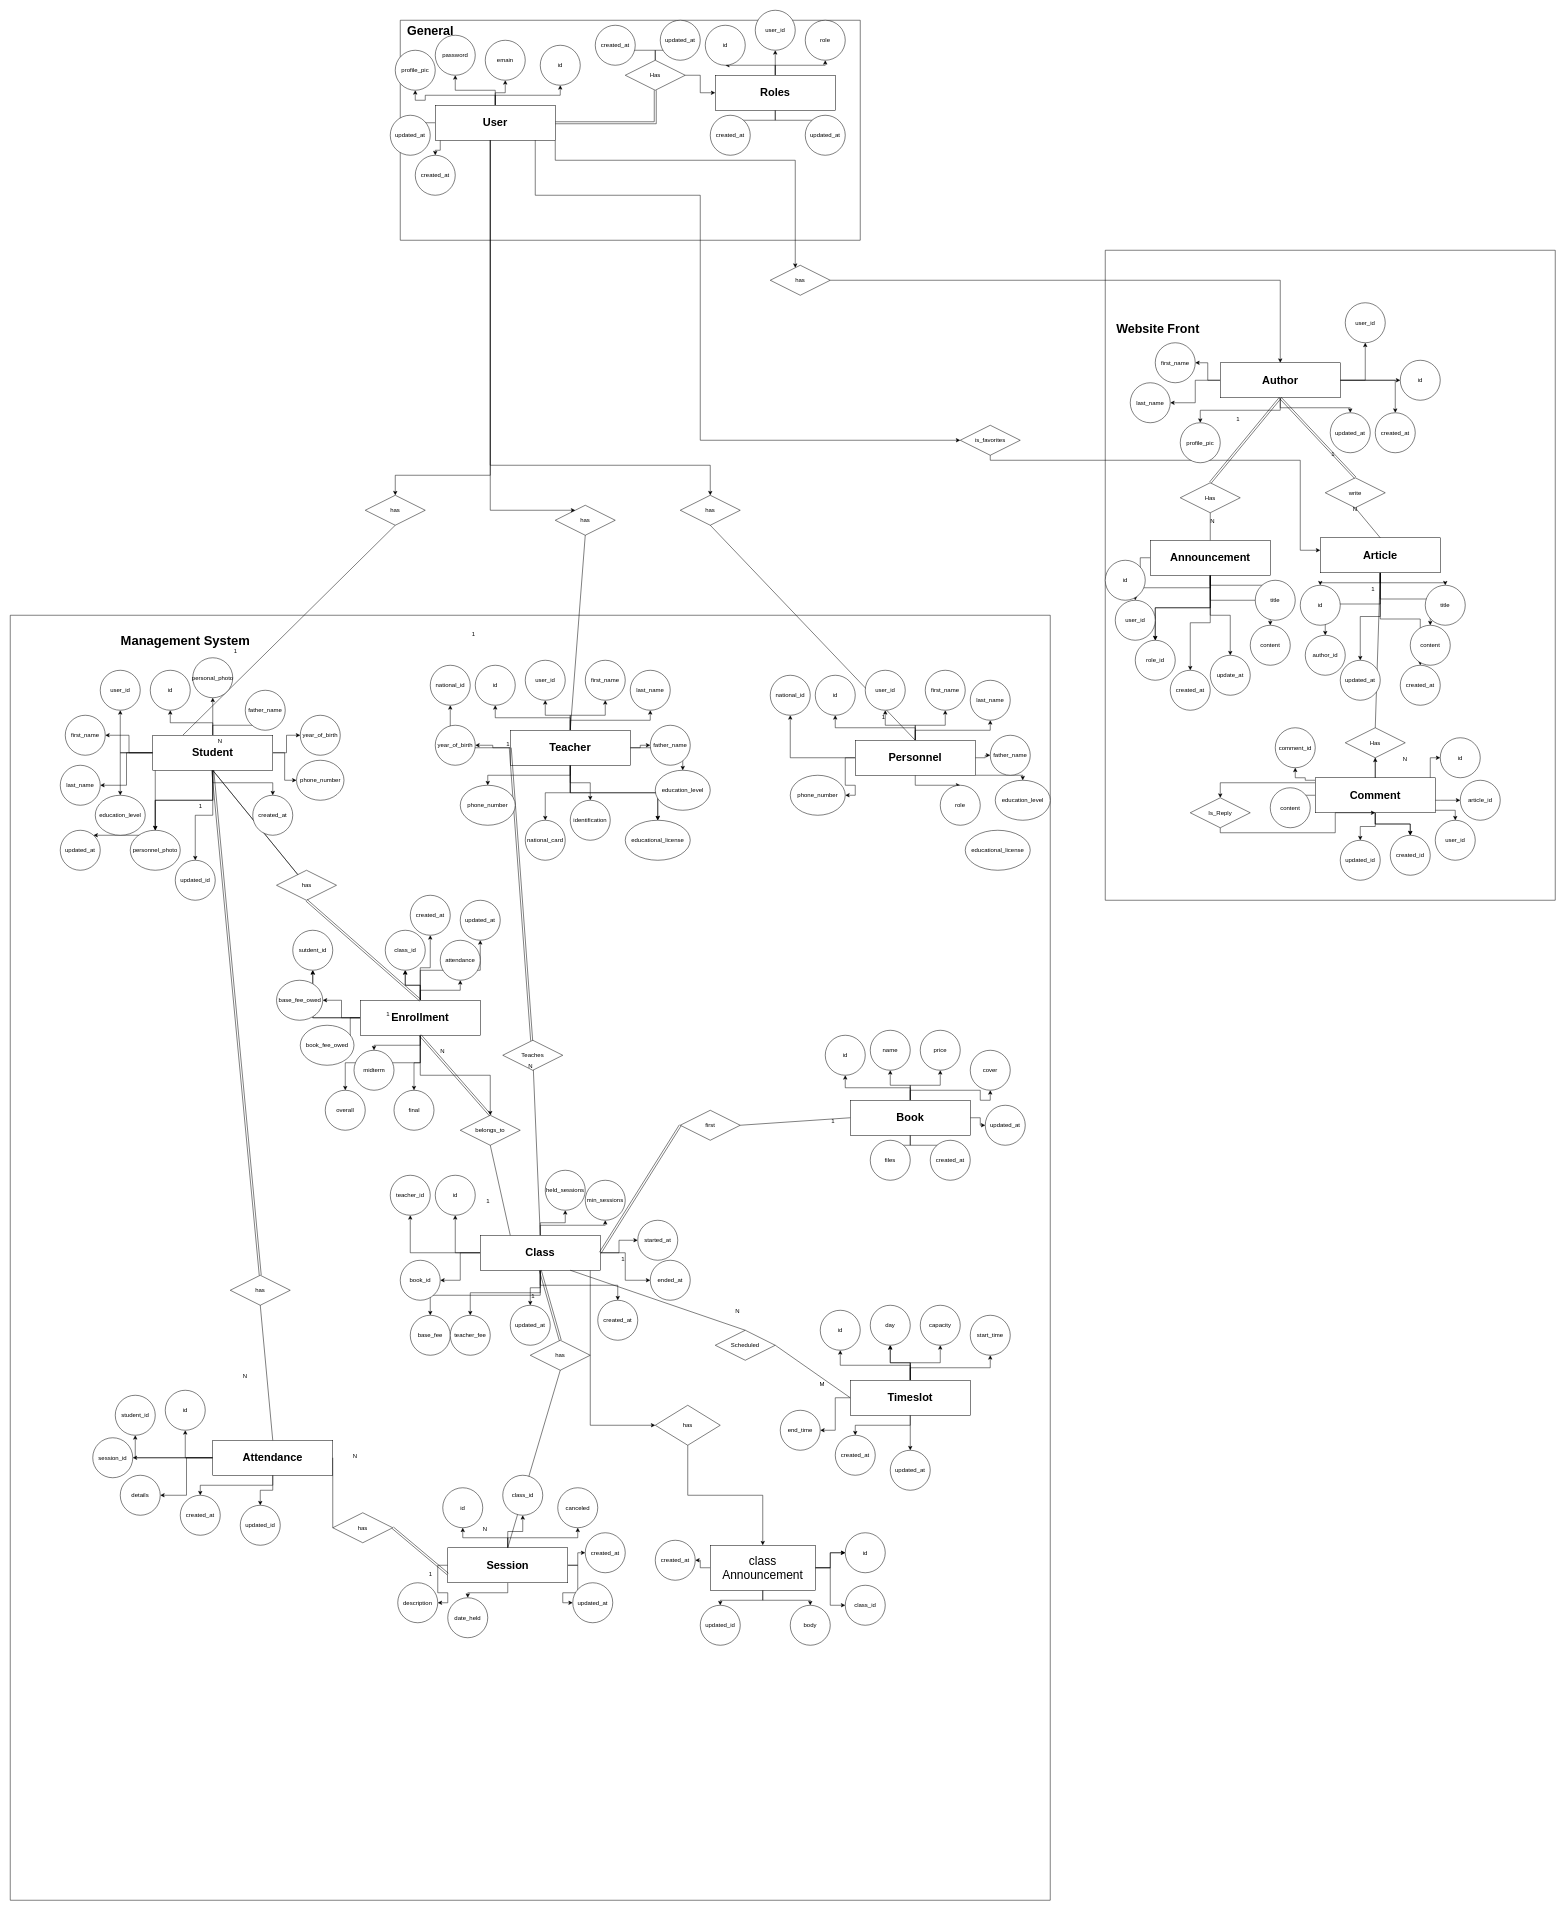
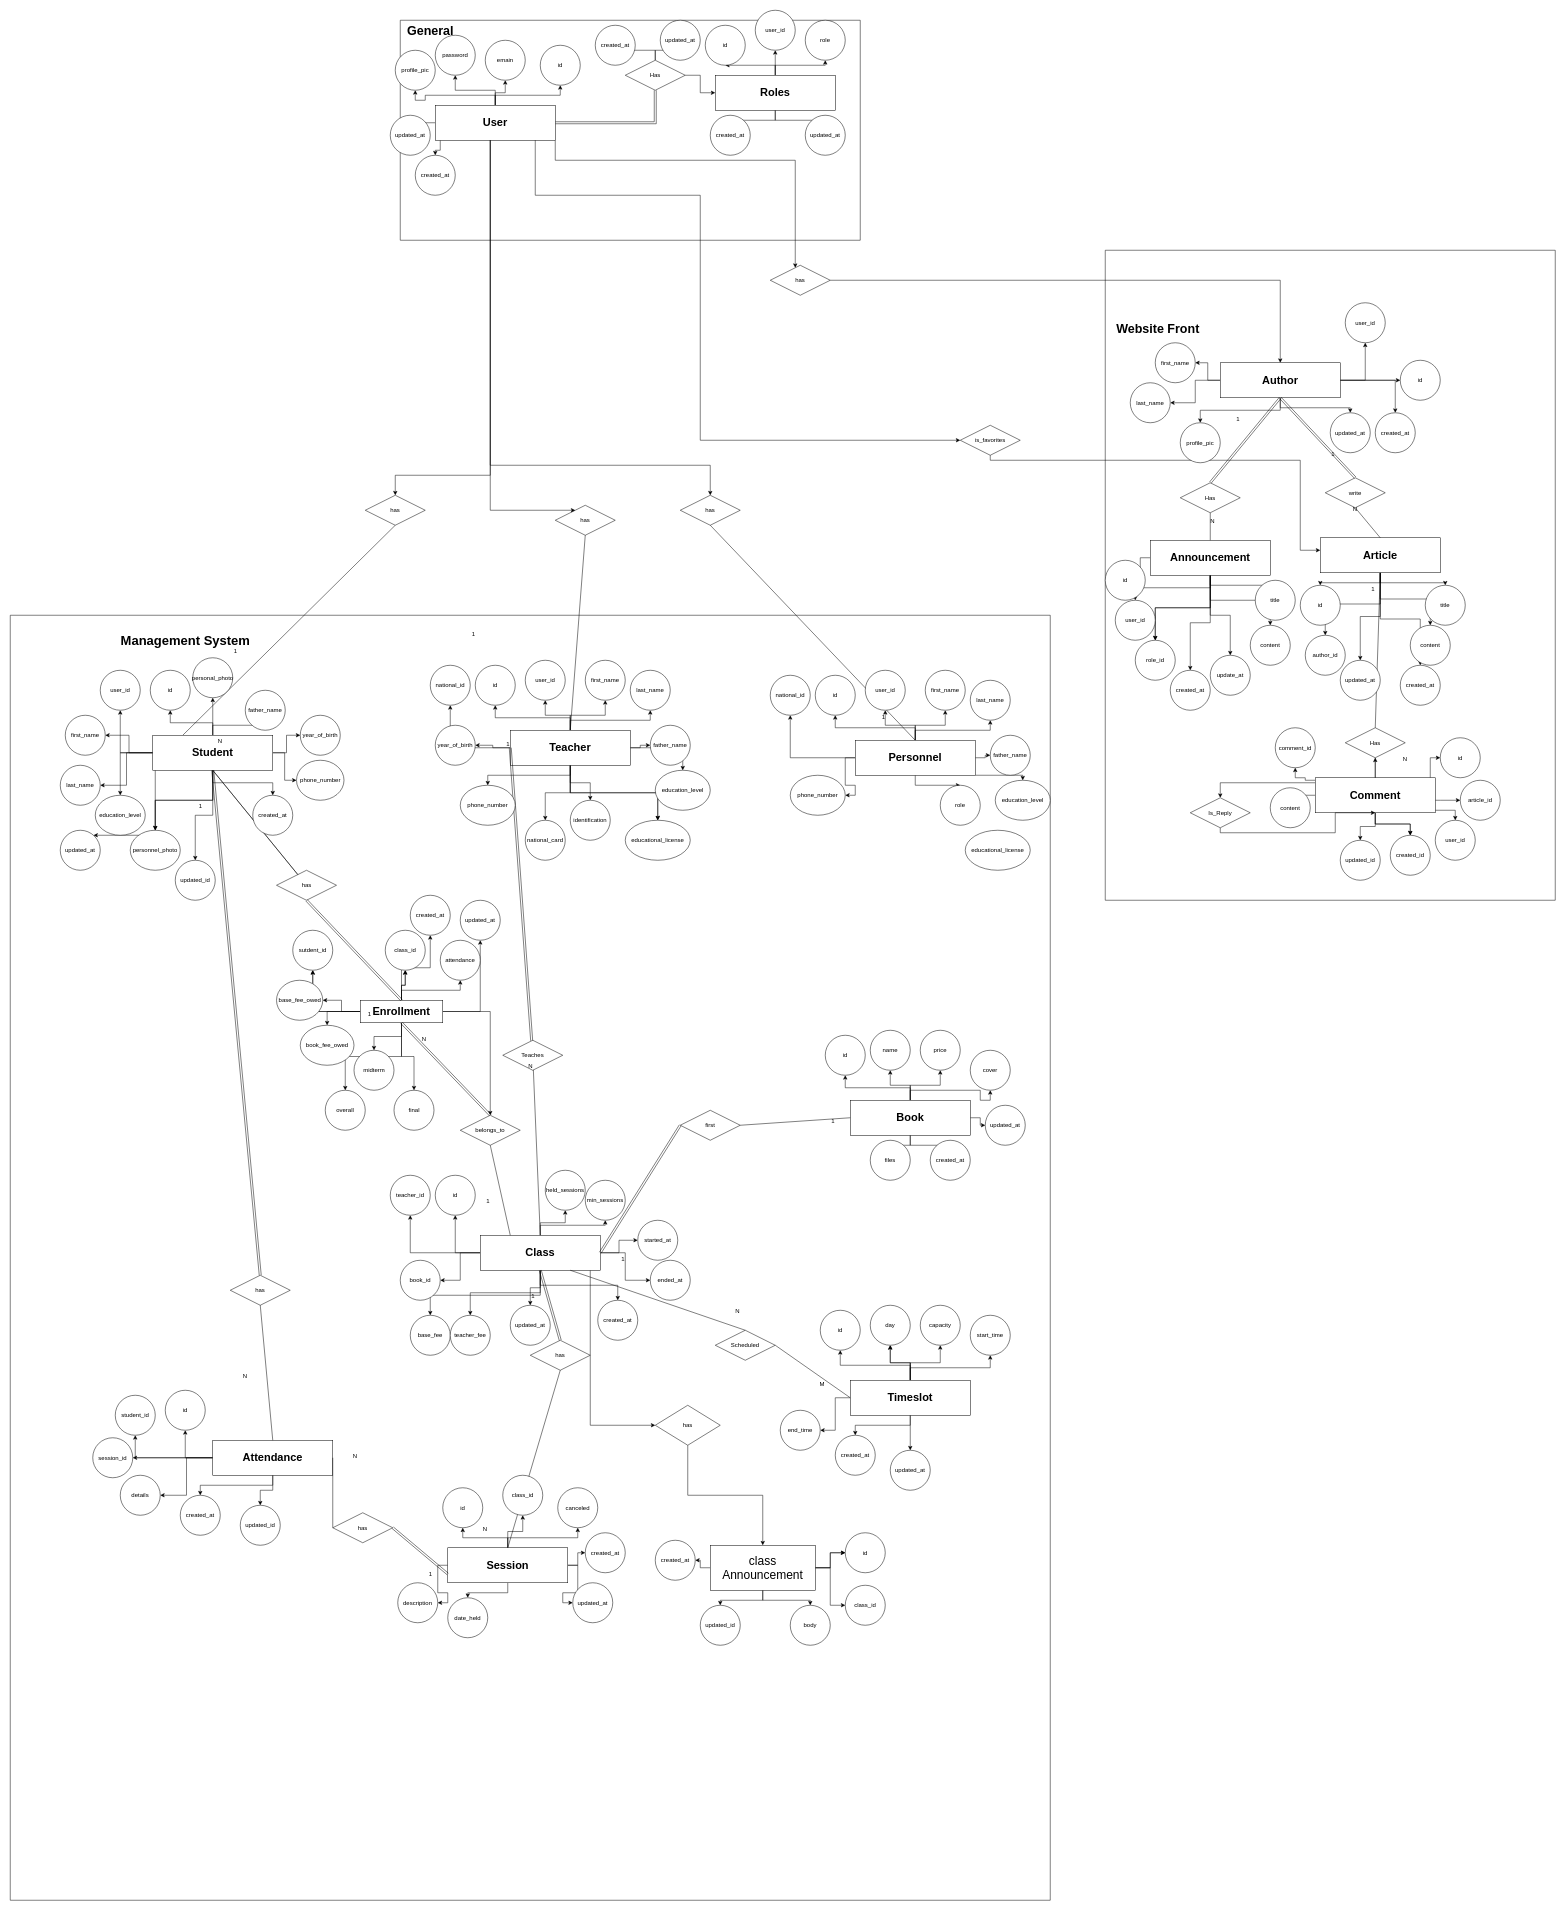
node "Enrollment": size 120x35 -> 83x23
